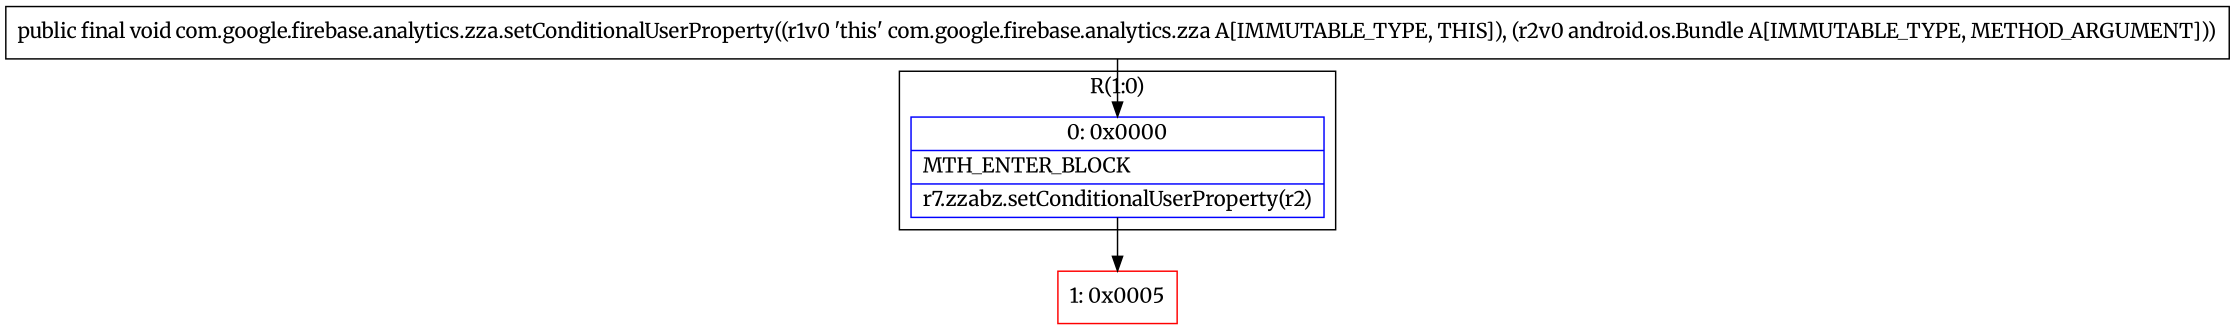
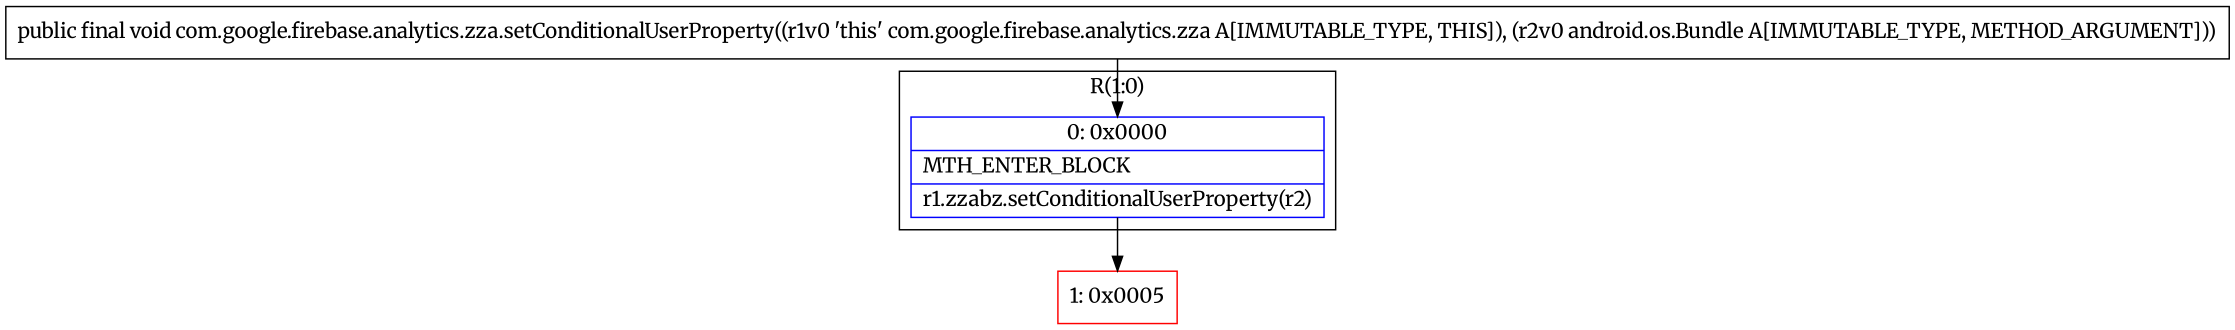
node "0: 0x0000": text "r7.zzabz.setConditionalUserProperty(r2)" -> "r1.zzabz.setConditionalUserProperty(r2)"
